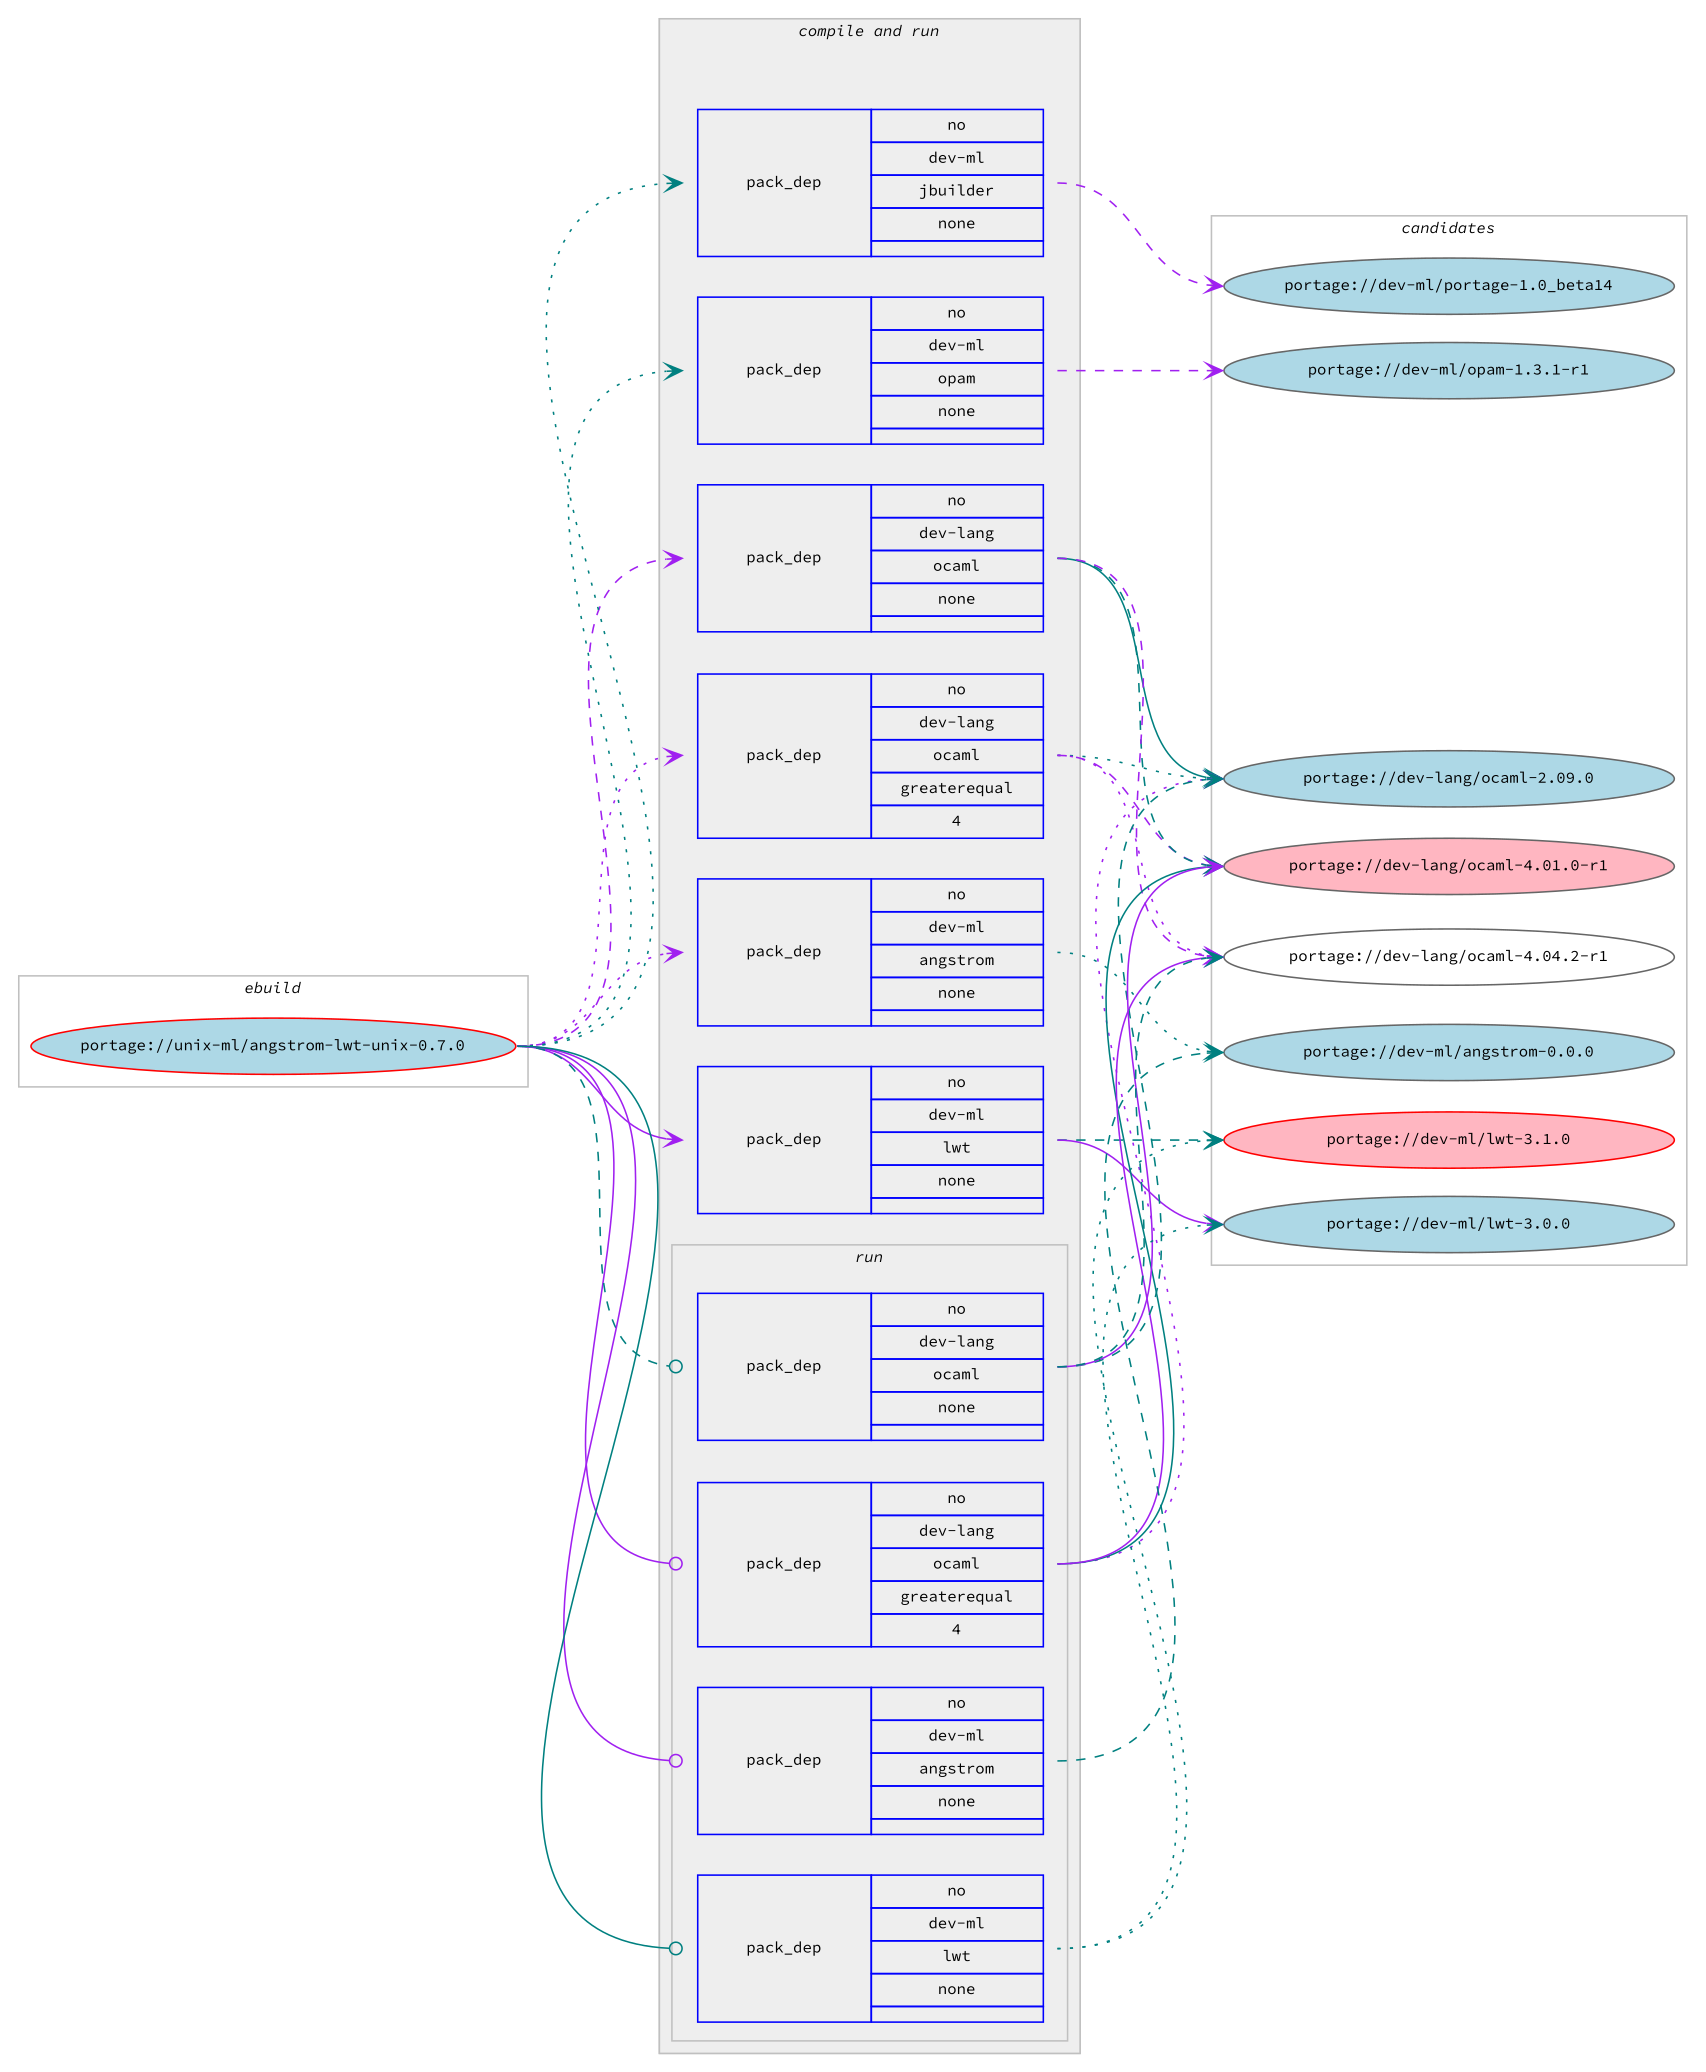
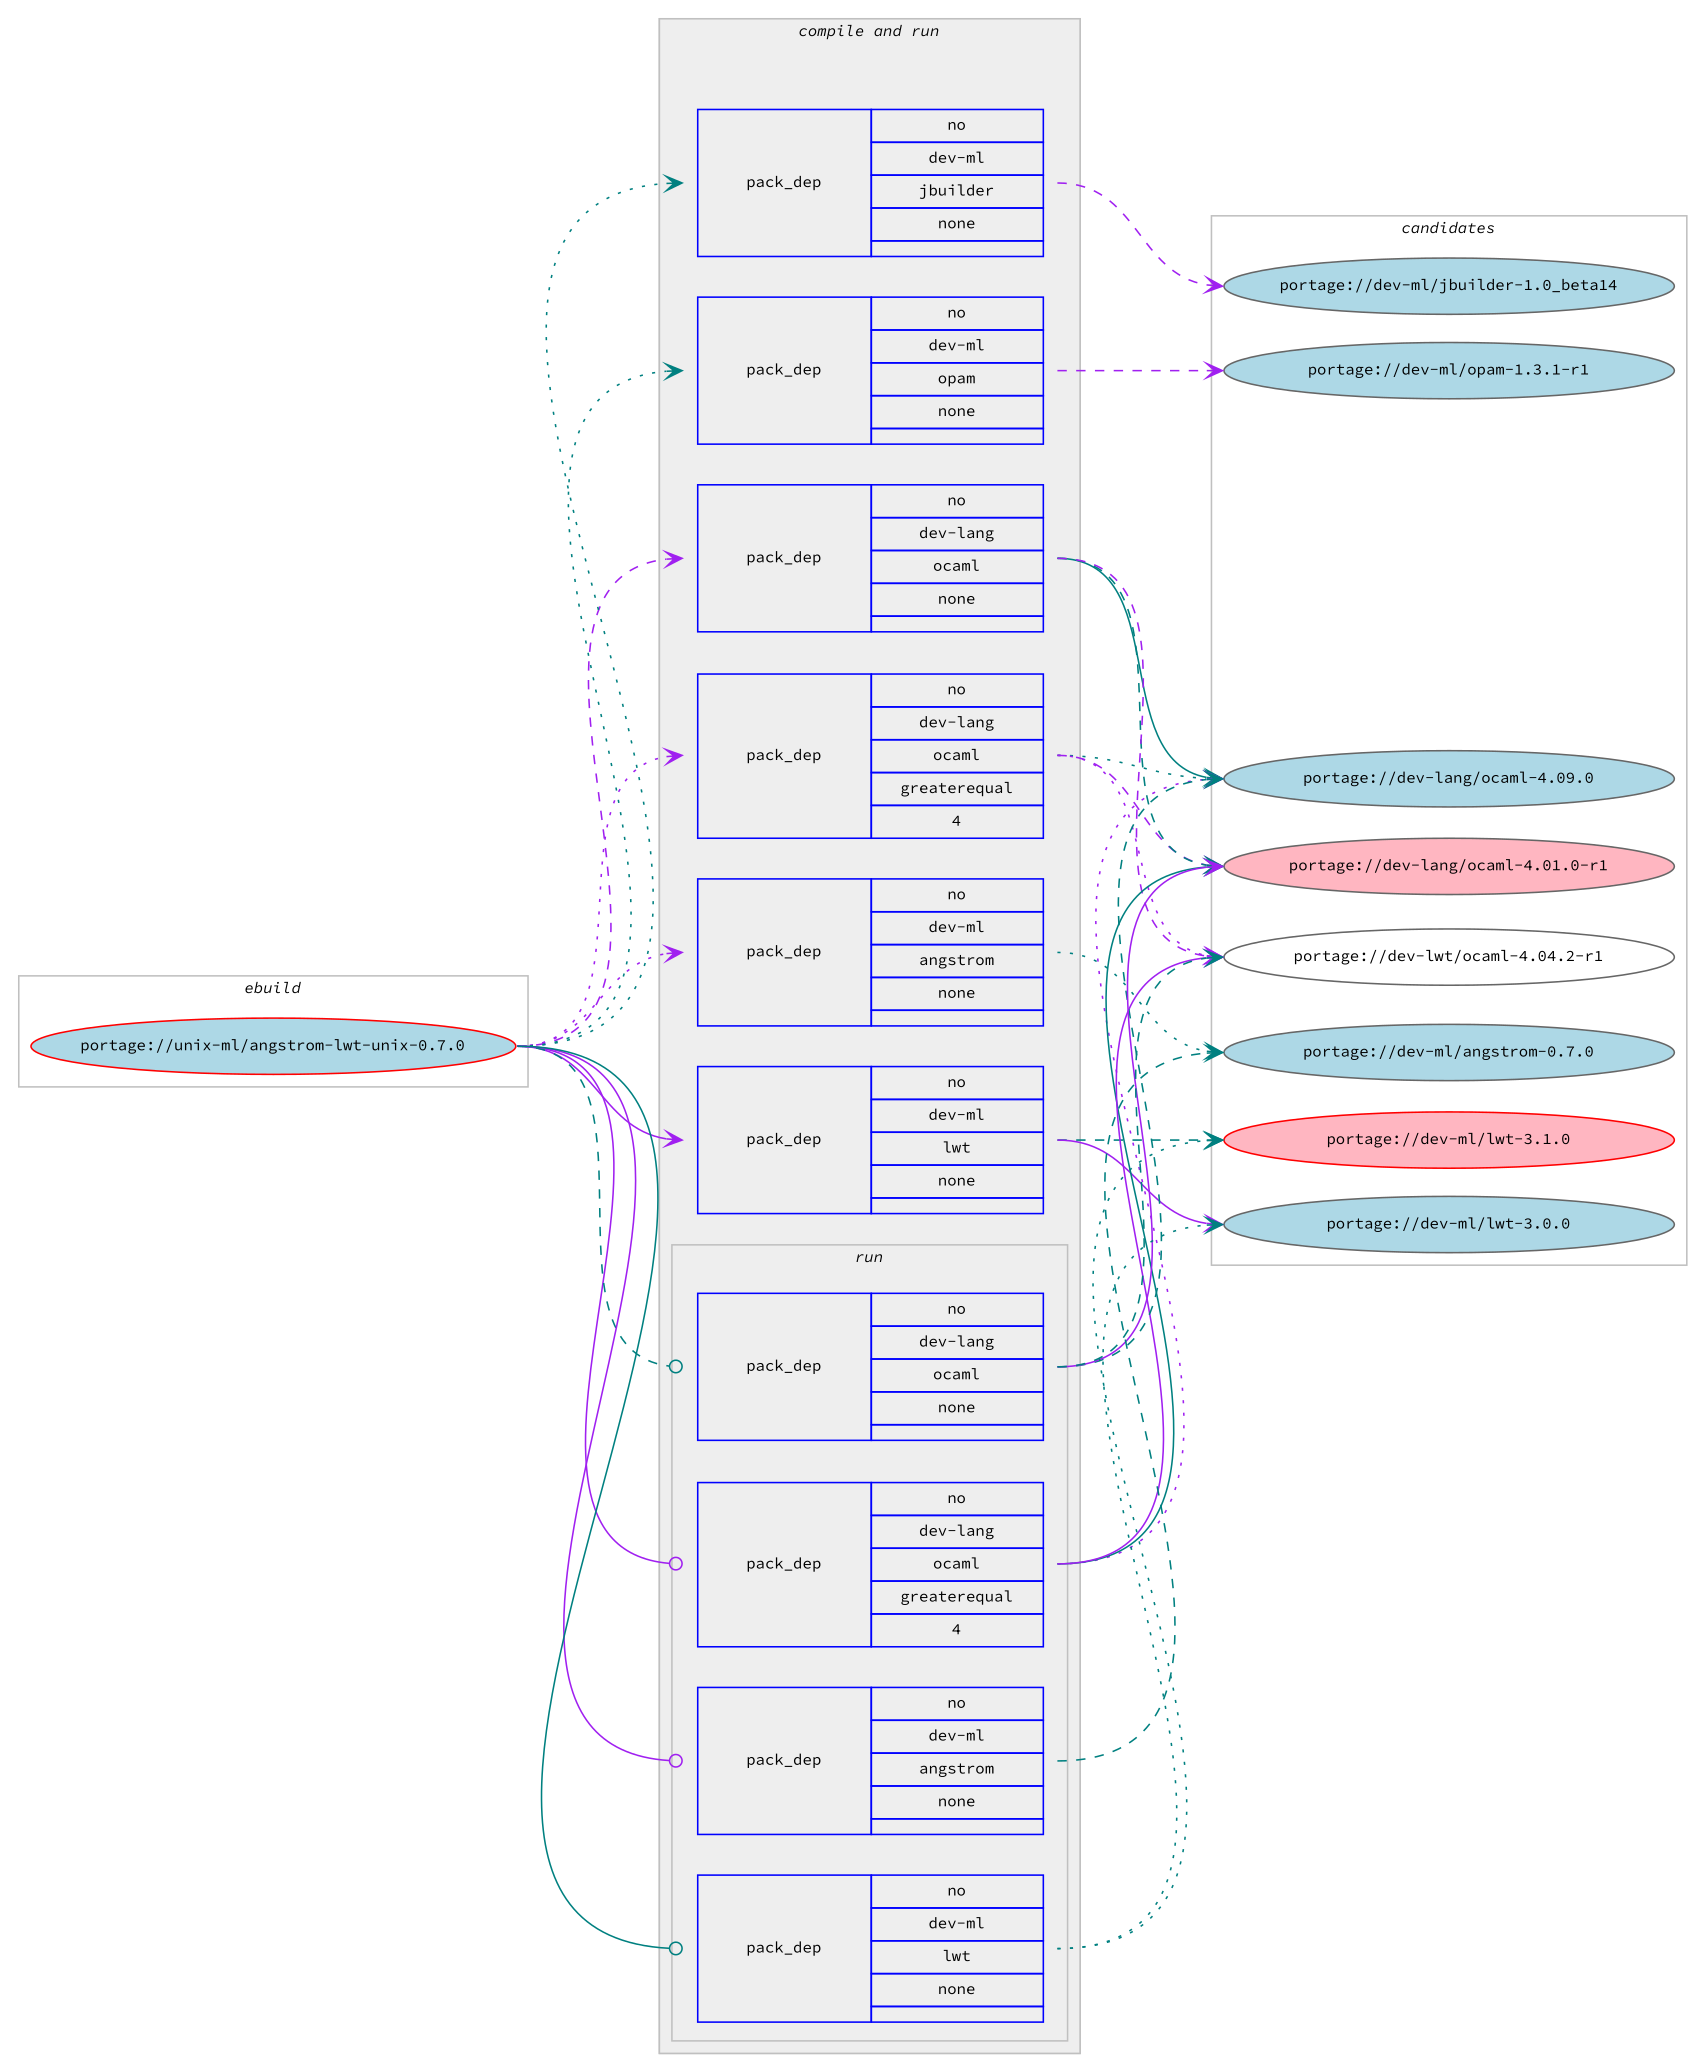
node "portage://dev-ml/portage-1.0_beta14": label "portage://dev-ml/portage-1.0_beta14" -> "portage://dev-ml/jbuilder-1.0_beta14"
node "portage://dev-lang/ocaml-2.09.0": label "portage://dev-lang/ocaml-2.09.0" -> "portage://dev-lang/ocaml-4.09.0"
node "portage://dev-lang/ocaml-4.04.2-r1": label "portage://dev-lang/ocaml-4.04.2-r1" -> "portage://dev-lwt/ocaml-4.04.2-r1"
node "portage://dev-ml/angstrom-0.0.0": label "portage://dev-ml/angstrom-0.0.0" -> "portage://dev-ml/angstrom-0.7.0"
